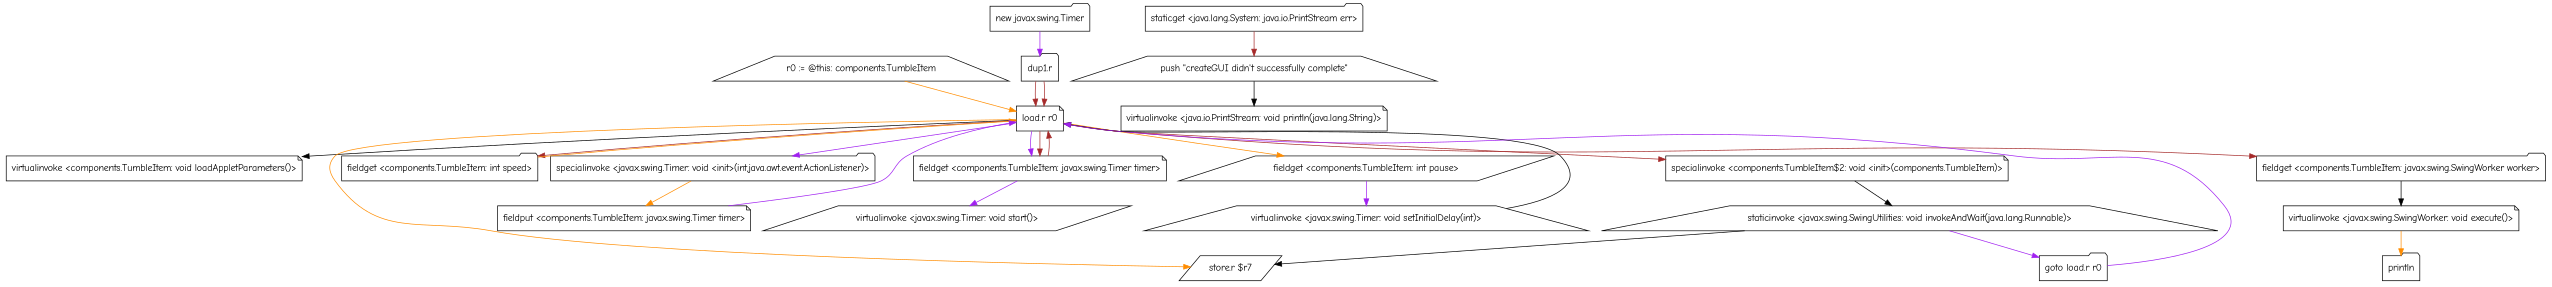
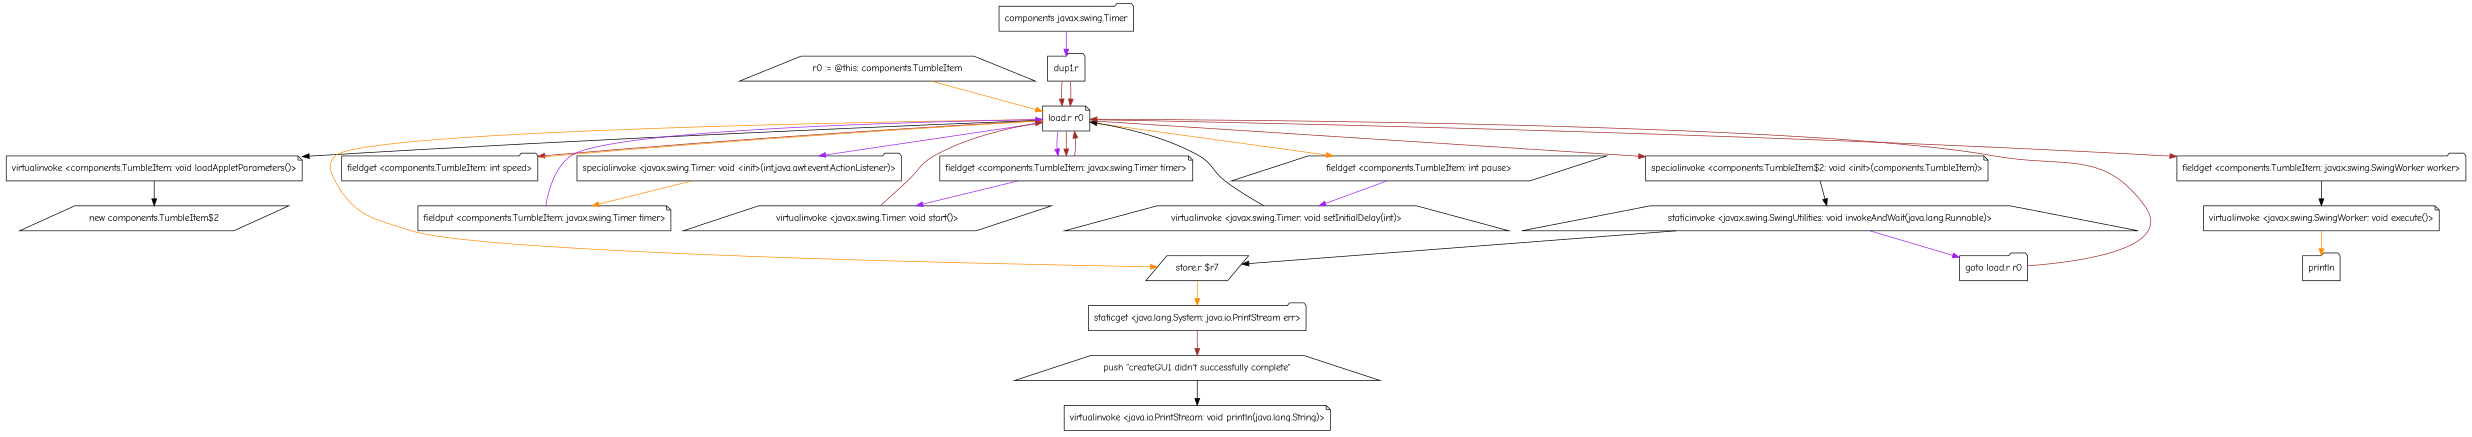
node "new javax.swing.Timer": label "new javax.swing.Timer" -> "components javax.swing.Timer"
edge "goto load.r r0" -> "load.r r0": color purple -> brown
edge "virtualinvoke <javax.swing.Timer: void start()>" -> "load.r r0": added
node "new components.TumbleItem$2": added
edge "store.r $r7" -> "staticget <java.lang.System: java.io.PrintStream err>": added
